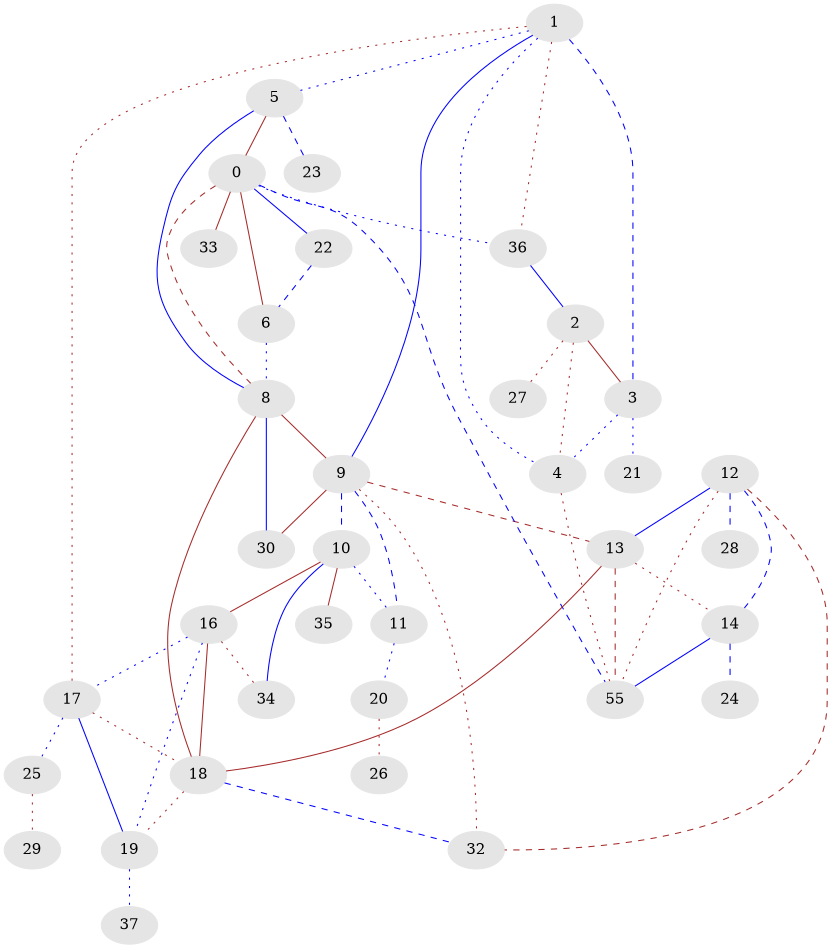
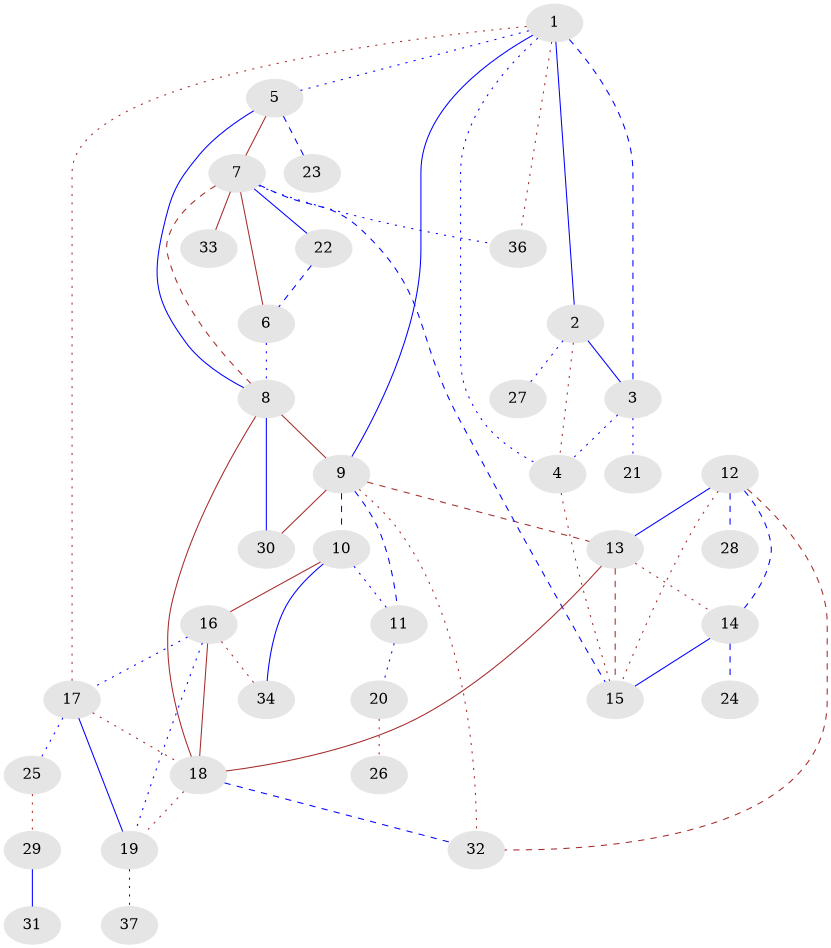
node "0": label "0" -> "7"
edge "36" -- "2": now "1" -- "2"
edge "2" -- "27": color brown -> blue
edge "2" -- "3": color brown -> blue
node "35": removed
node "55": label "55" -> "15"
node "31": added
